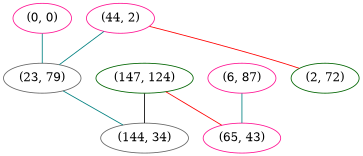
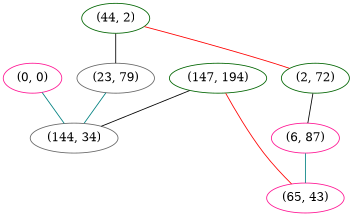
node "(44, 2)": color deeppink -> darkgreen
edge "(0, 0)" -- "(23, 79)": now "(0, 0)" -- "(144, 34)"
edge "(44, 2)" -- "(23, 79)": color teal -> black
node "(147, 124)": label "(147, 124)" -> "(147, 194)"
edge "(2, 72)" -- "(6, 87)": added
